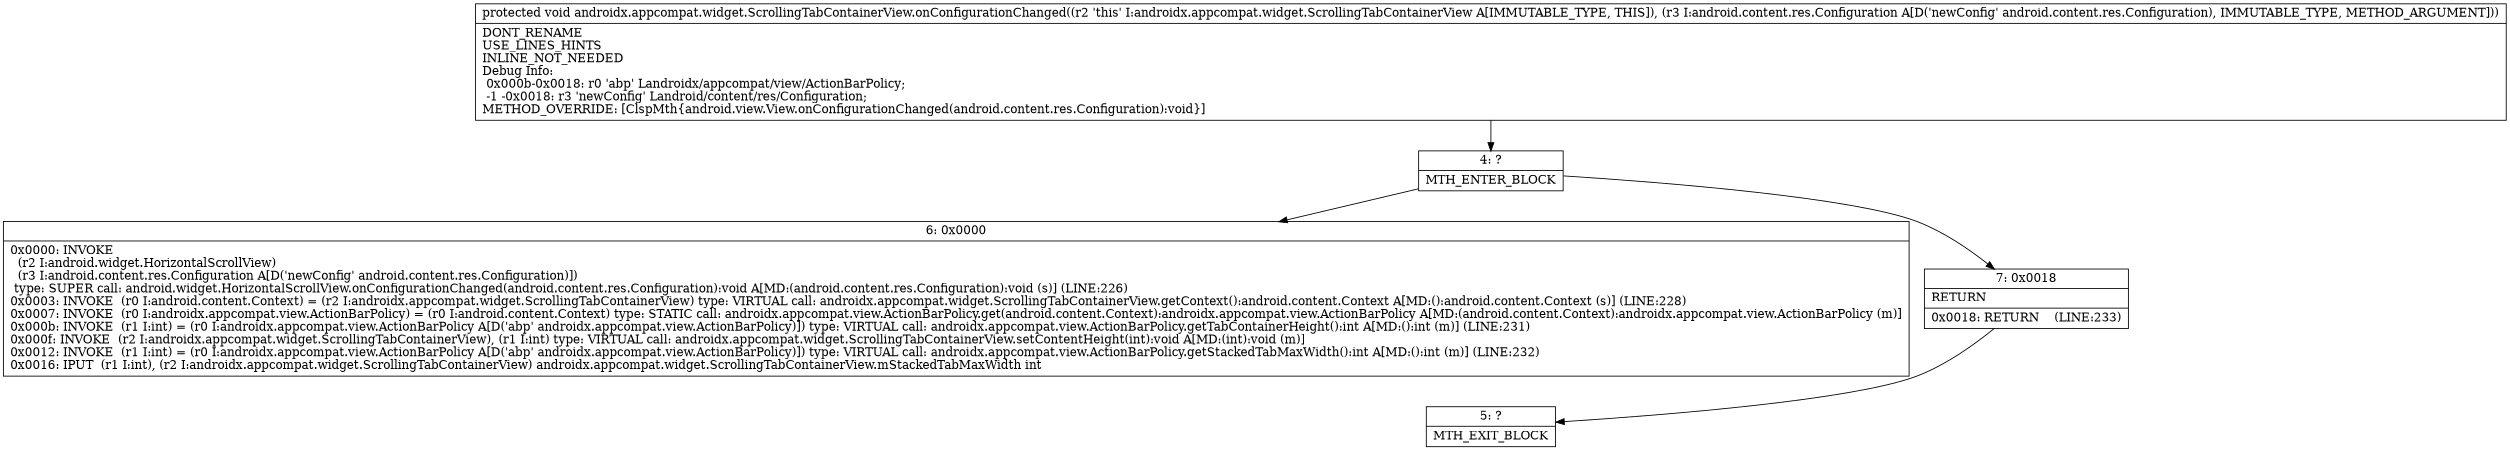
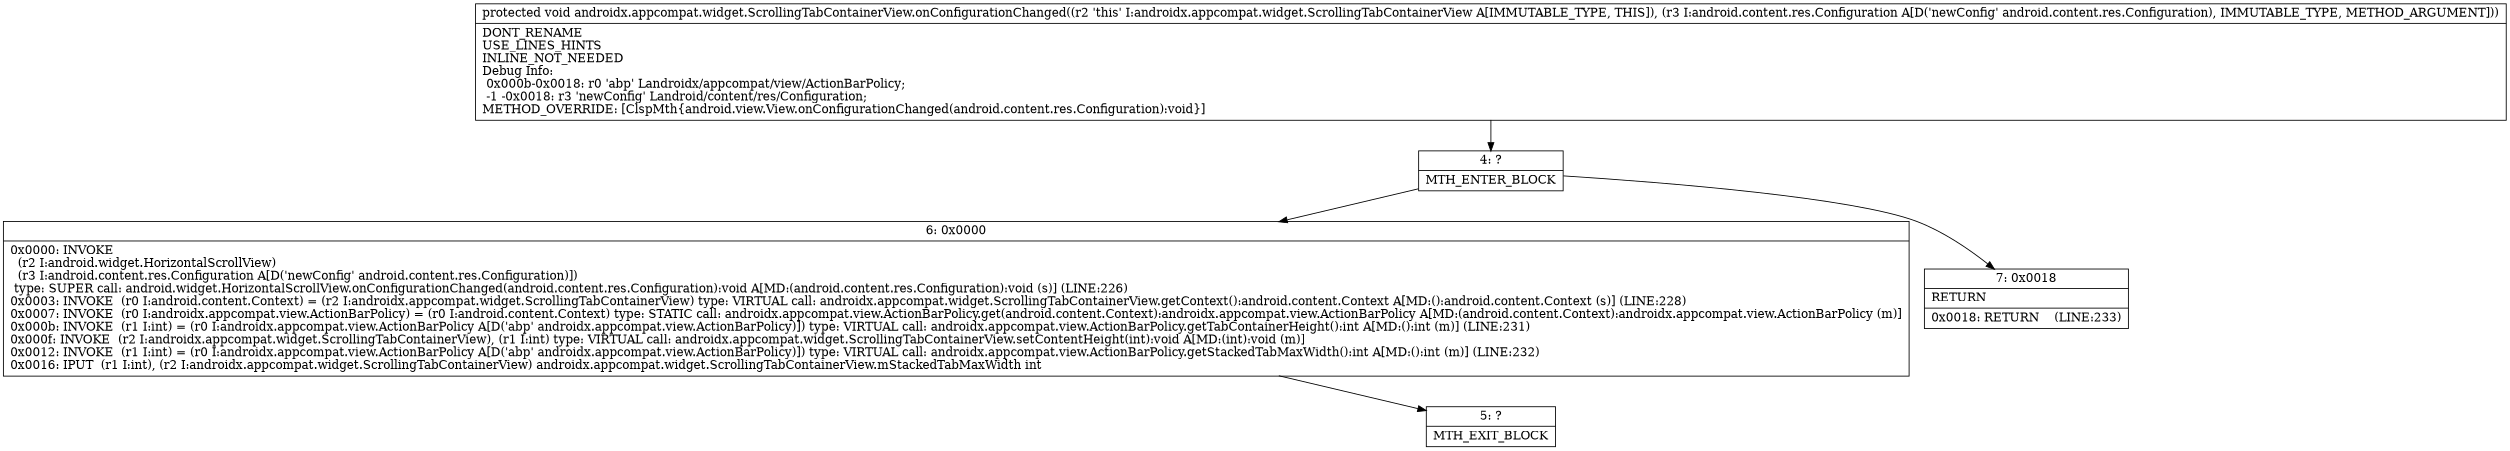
edge "7: 0x0018" -> "5: ?": now "6: 0x0000" -> "5: ?"
